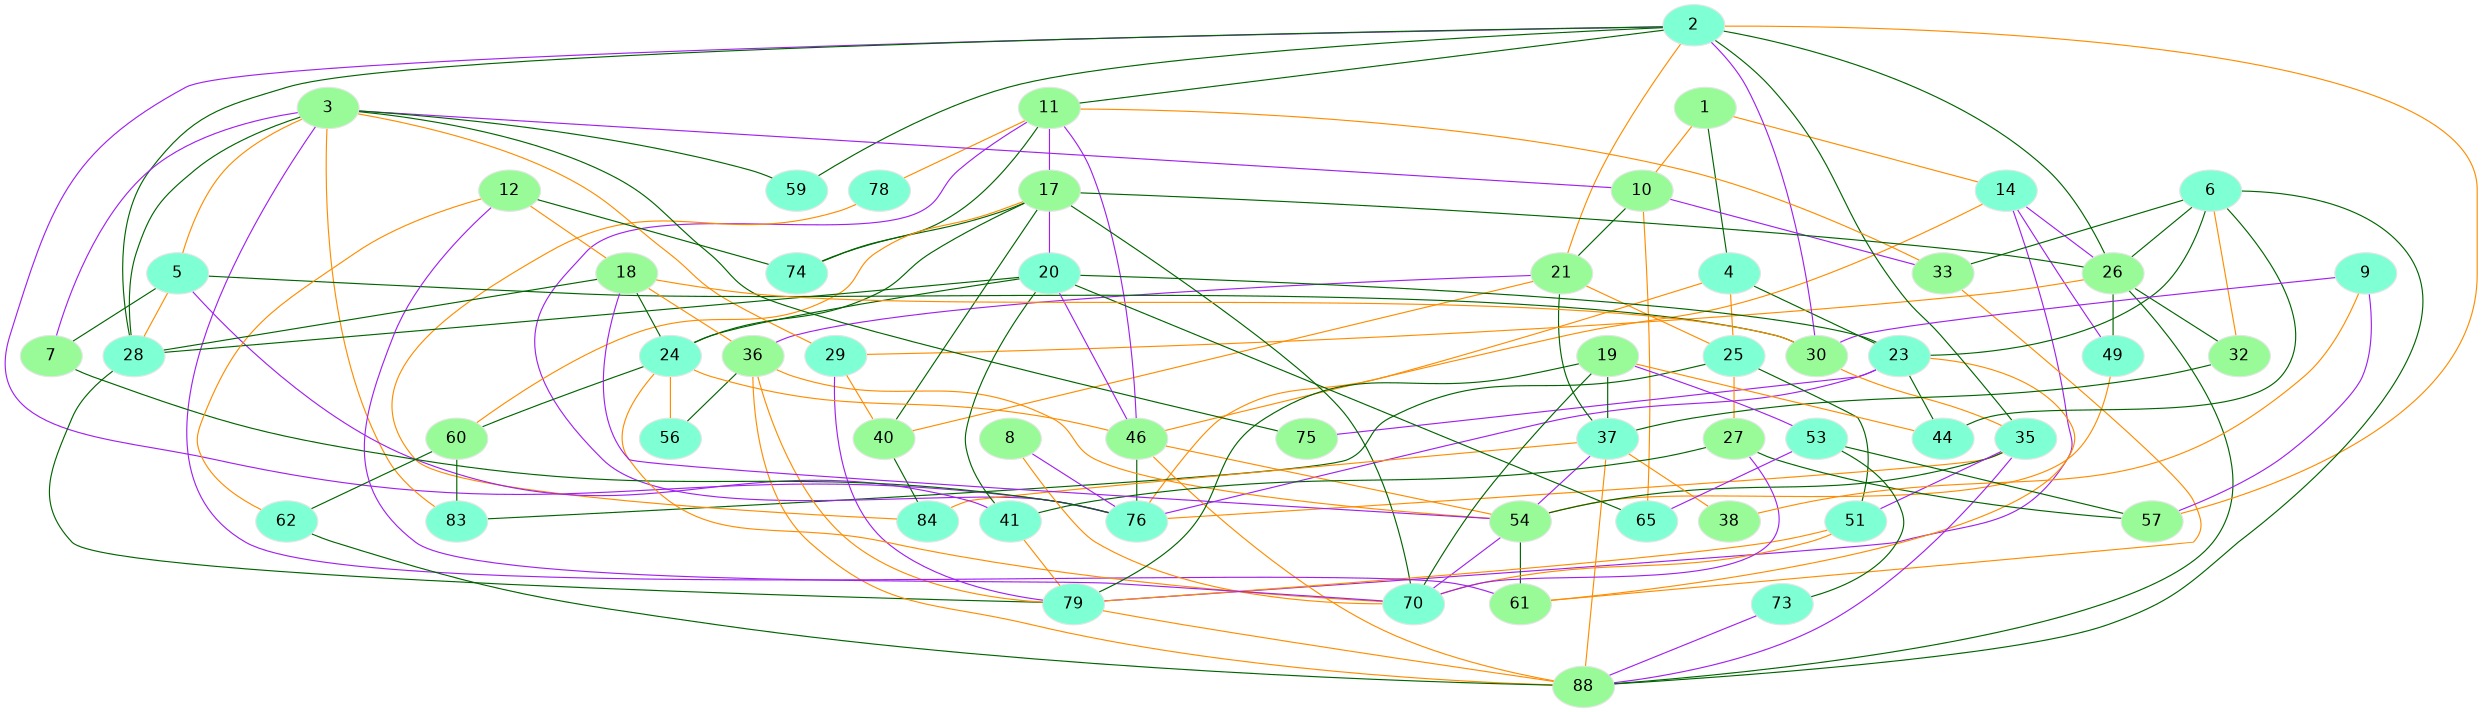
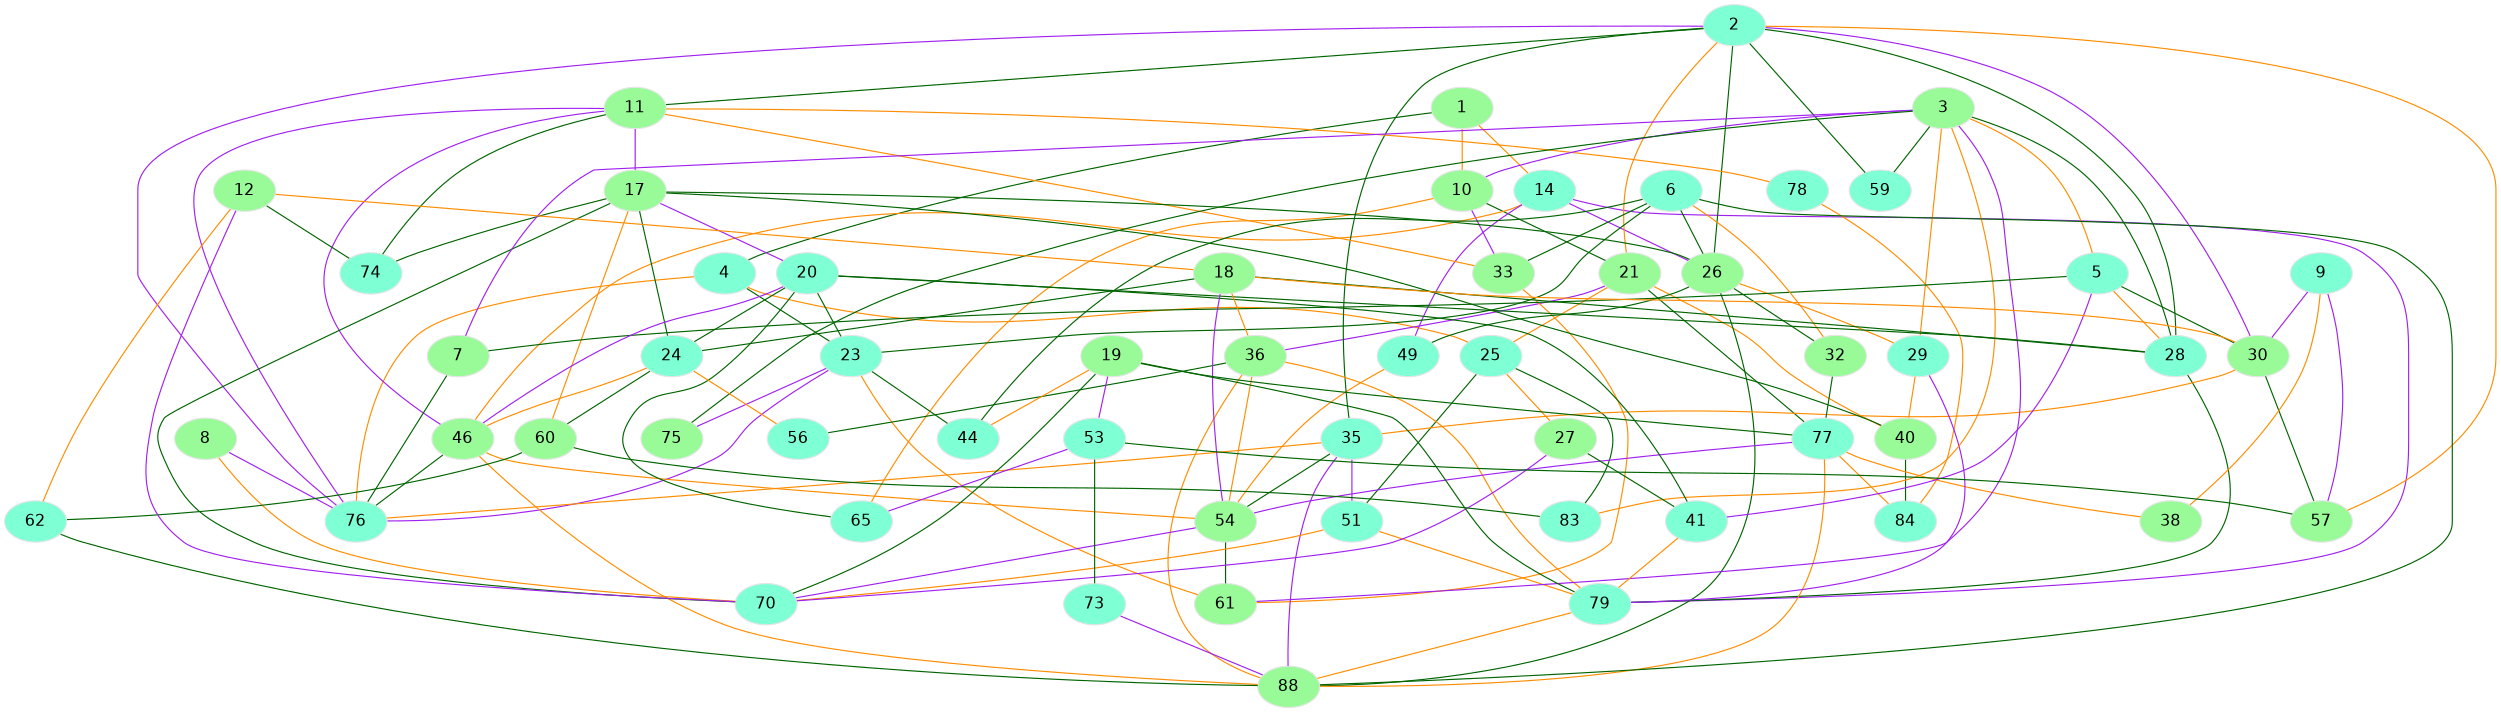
node "37": label "37" -> "77"
edge "27" -- "57": now "30" -- "57"
edge "24" -- "70": removed
